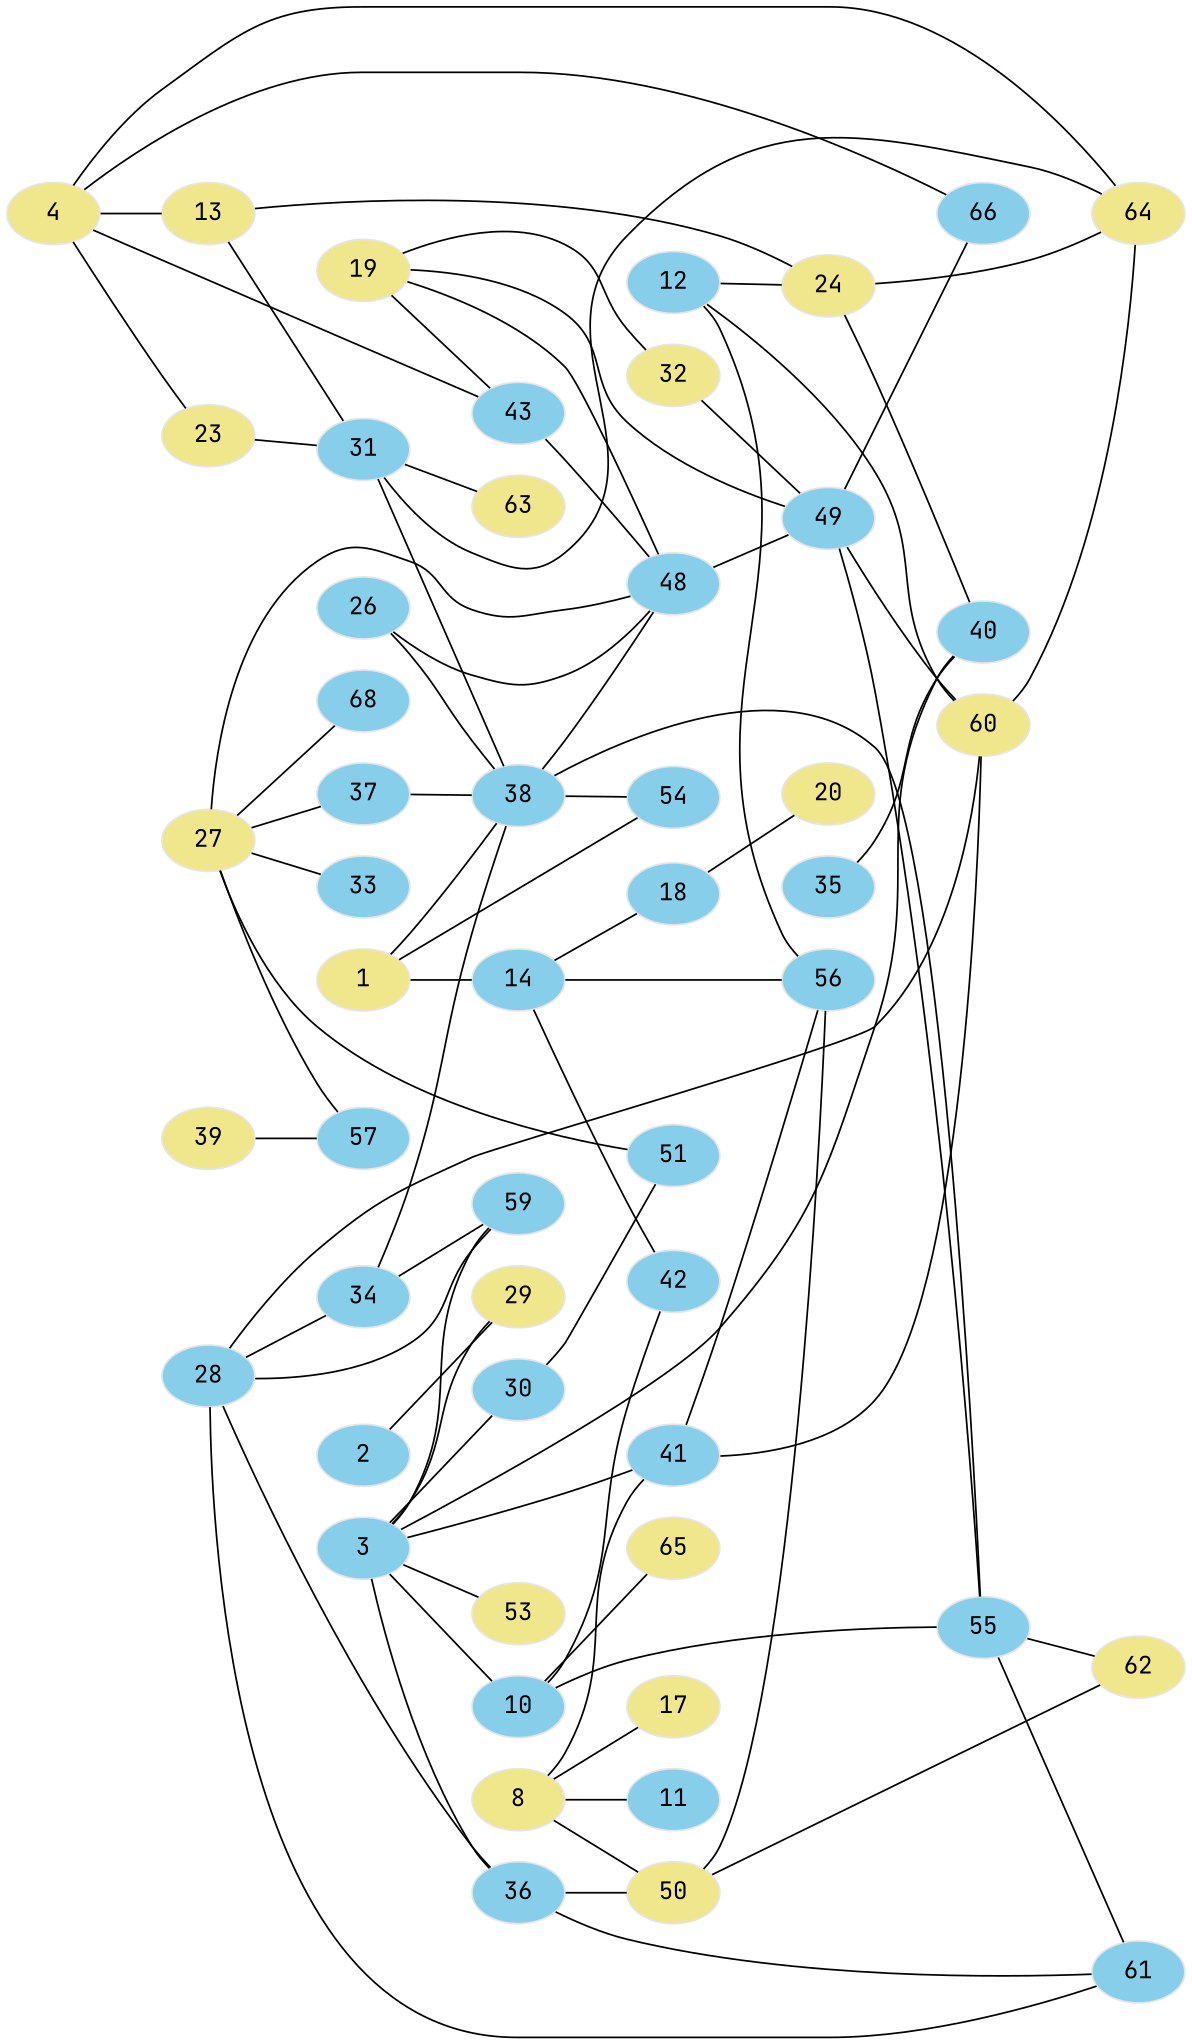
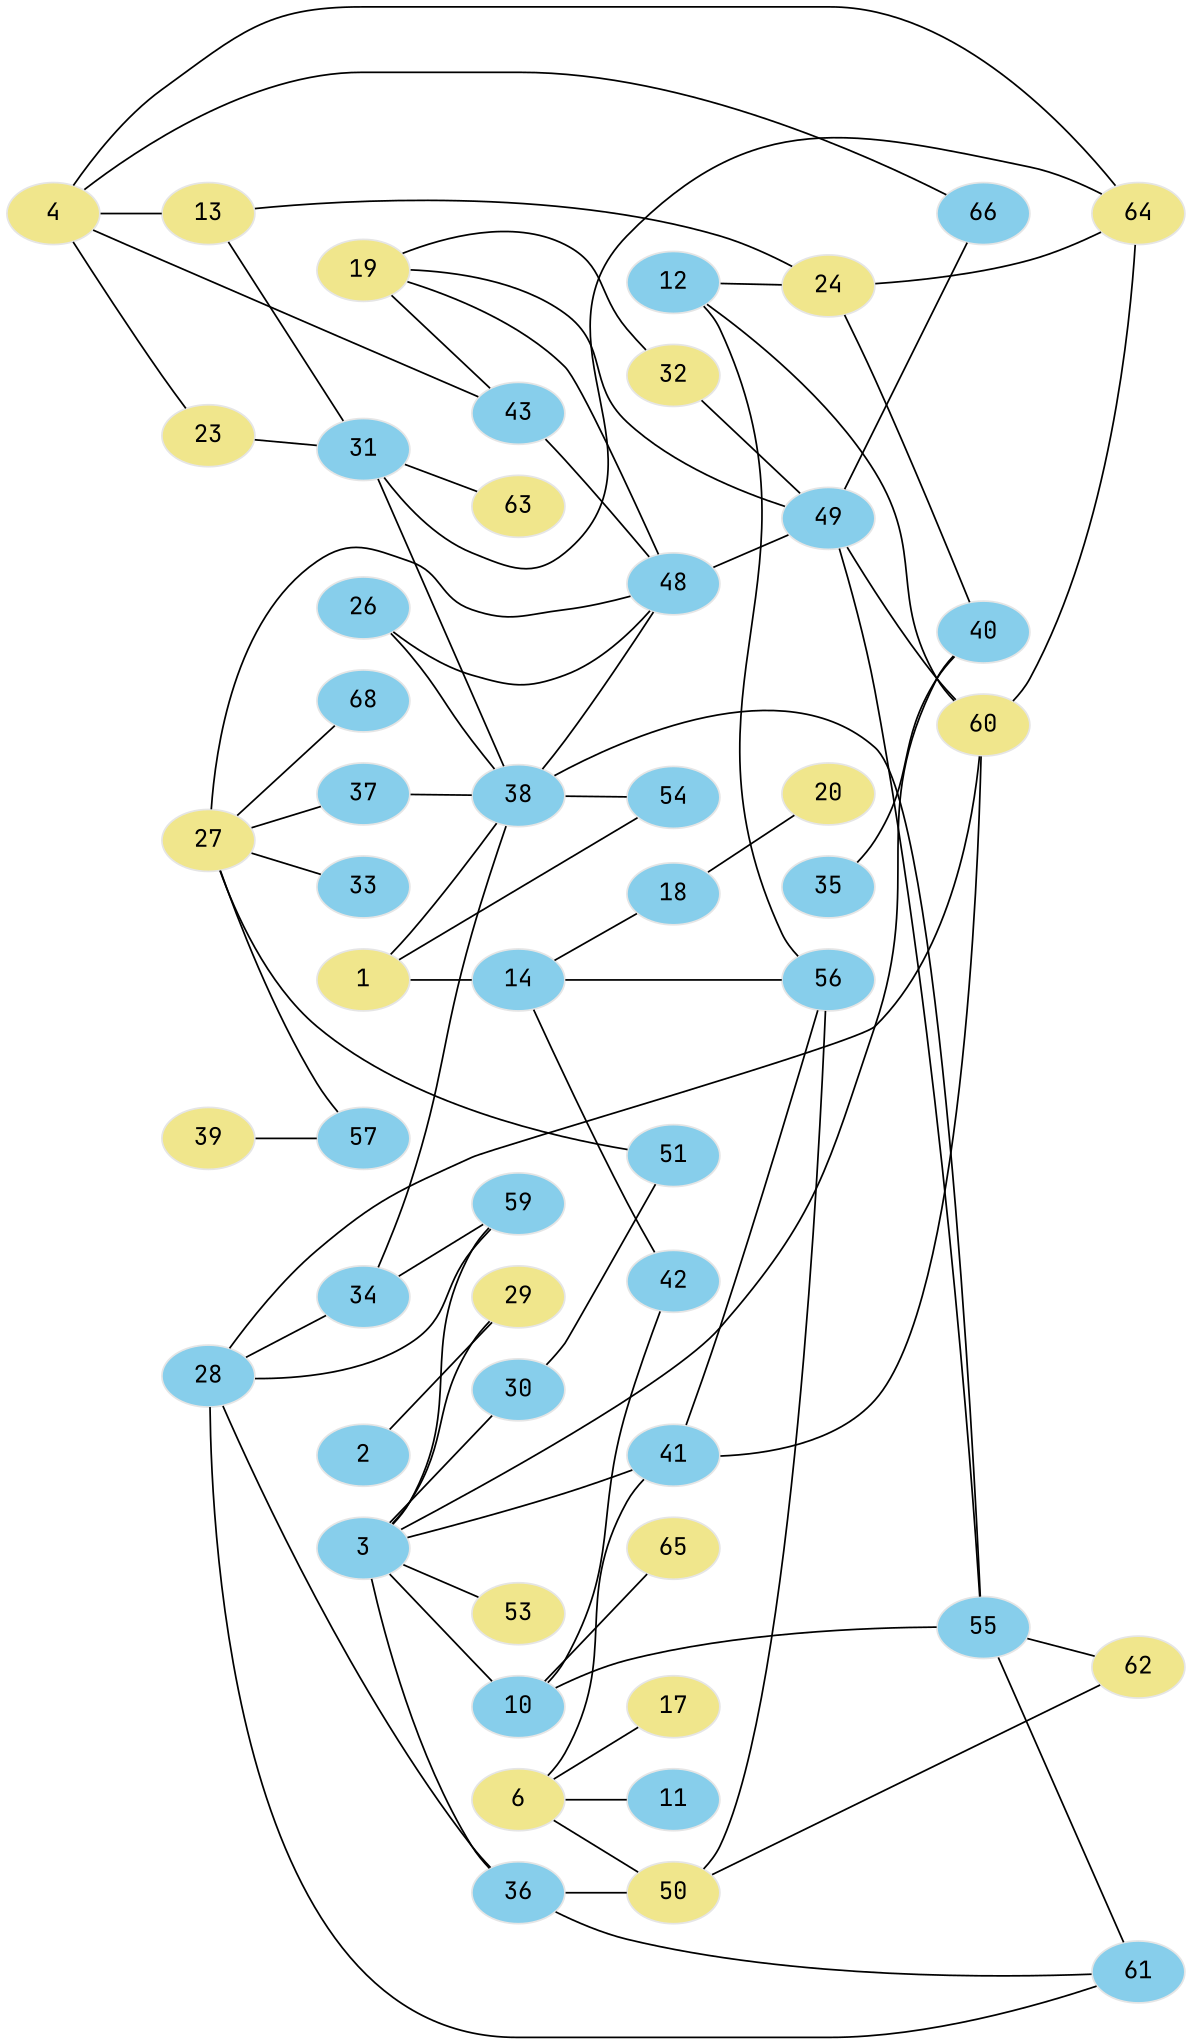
node "8": label "8" -> "6"
